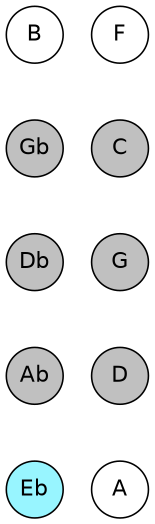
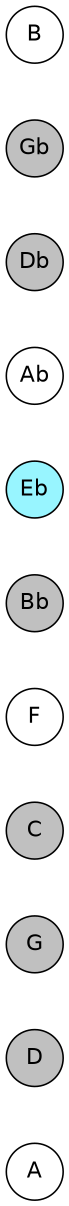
node "Ab": fillcolor gray -> white
node "Bb": added
